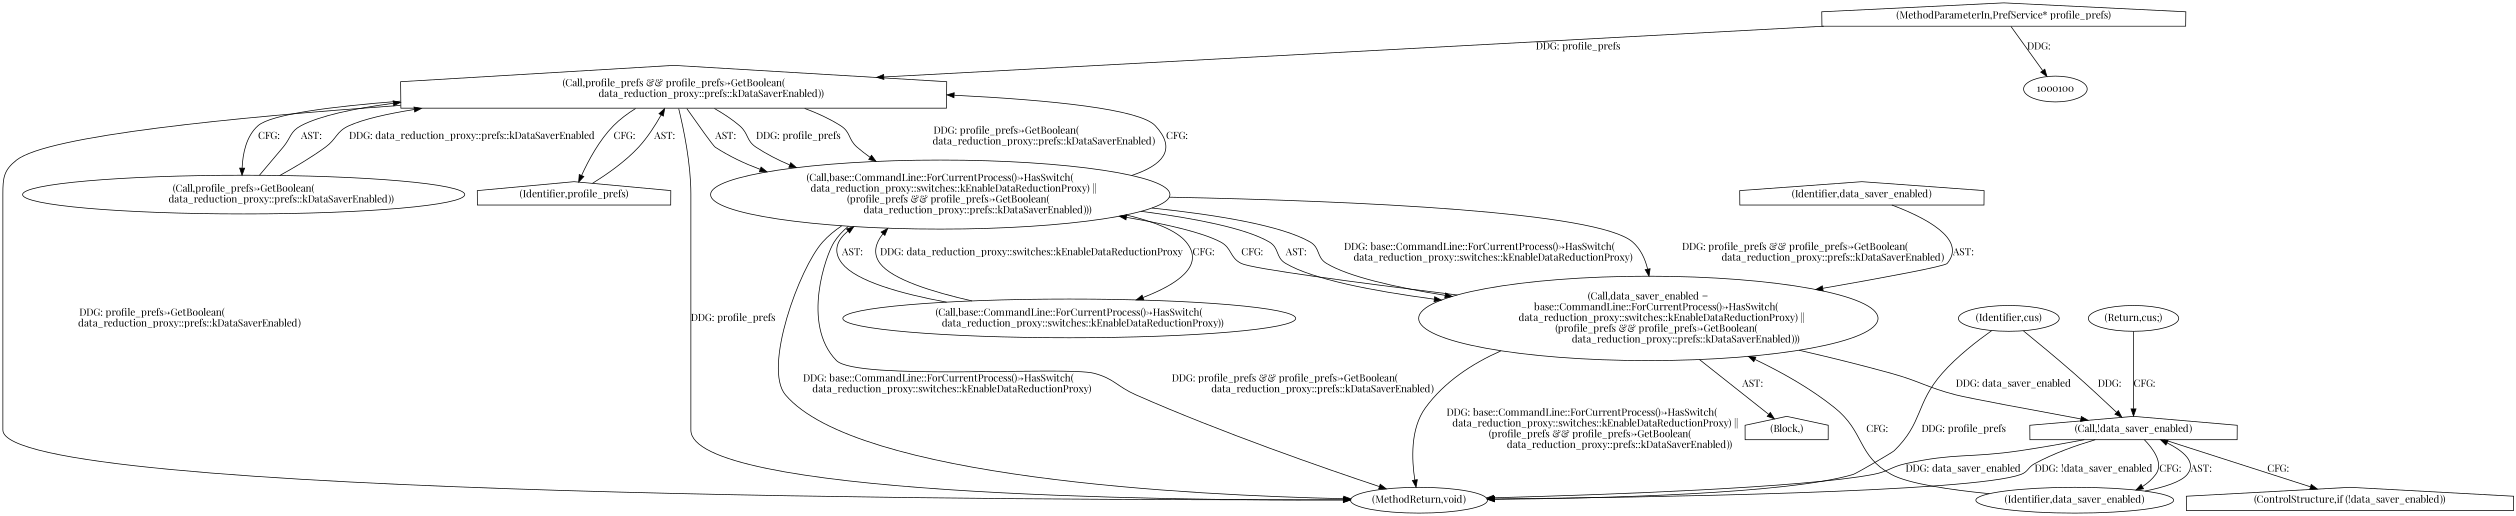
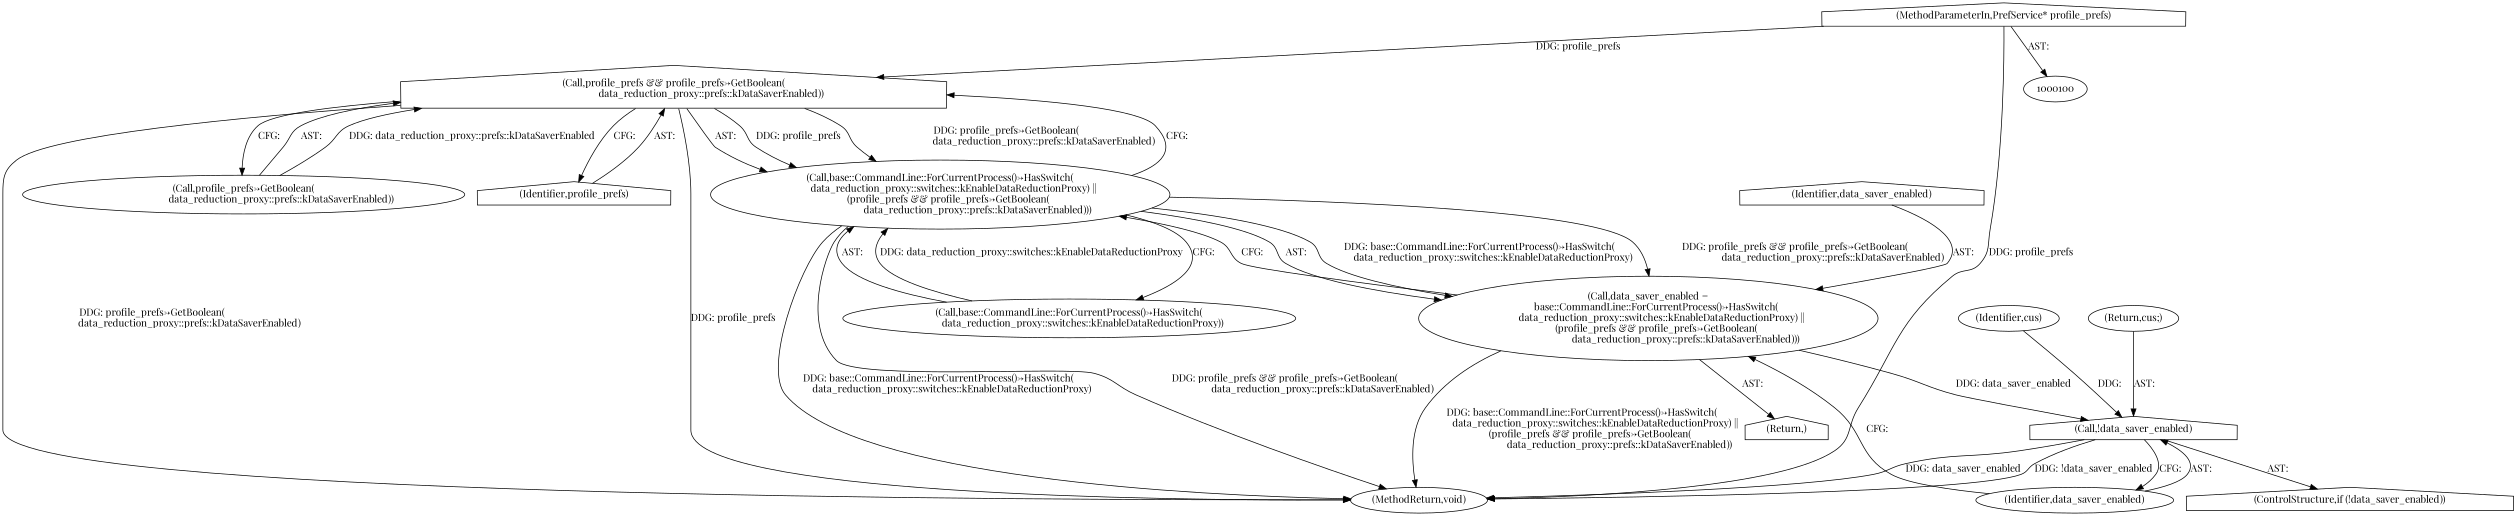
edge "(MethodParameterIn,PrefService* profile_prefs)" -> "1000100": label "DDG: " -> "AST: "
edge "(Return,cus;)" -> "(Call,!data_saver_enabled)": label "CFG: " -> "AST: "
node "(Block,)": label "(Block,)" -> "(Return,)"
edge "(Call,!data_saver_enabled)" -> "(ControlStructure,if (!data_saver_enabled))": label "CFG: " -> "AST: "
edge "(Identifier,cus)" -> "(MethodReturn,void)": now "(MethodParameterIn,PrefService* profile_prefs)" -> "(MethodReturn,void)"
